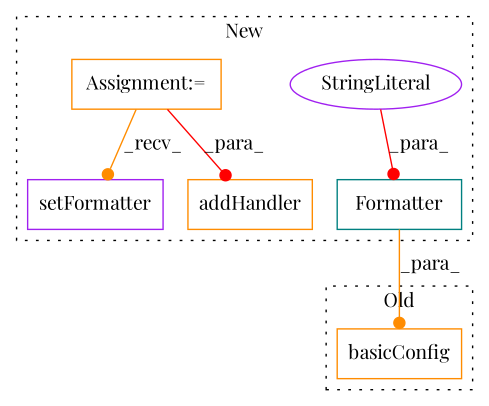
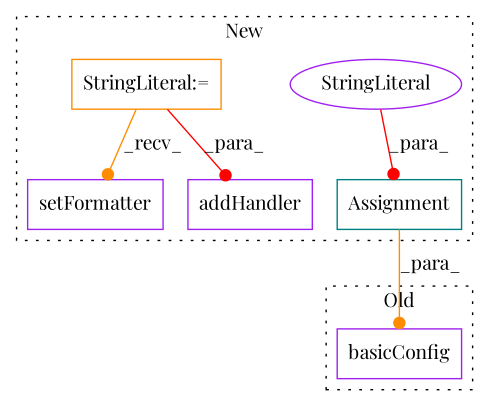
node "Assignment:=": label "Assignment:=" -> "StringLiteral:="
node "addHandler": color darkorange -> purple
node "Formatter": label "Formatter" -> "Assignment"
node "basicConfig": color darkorange -> purple
